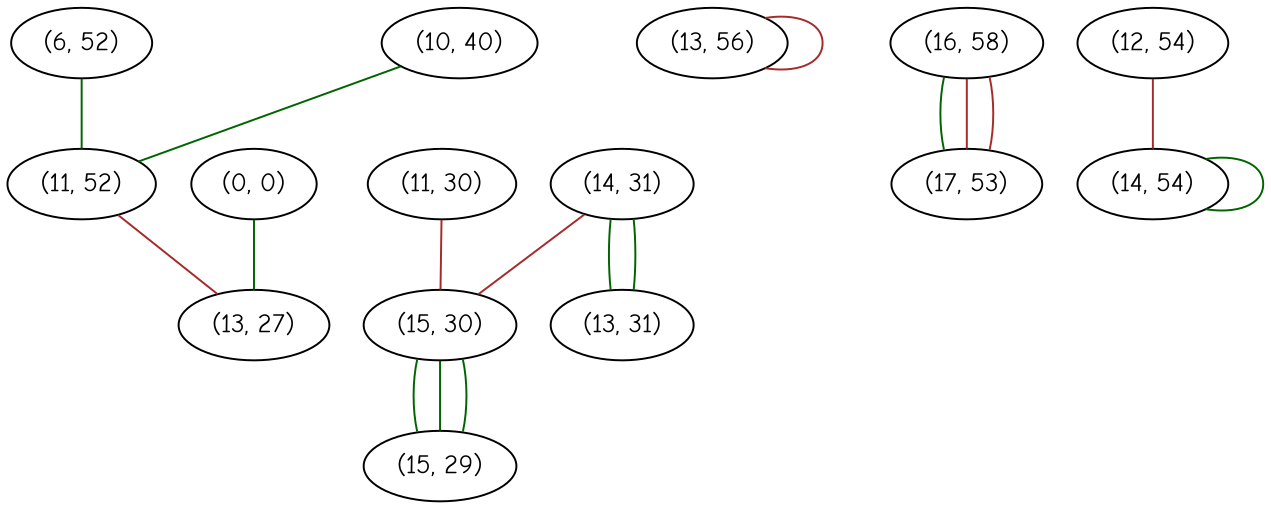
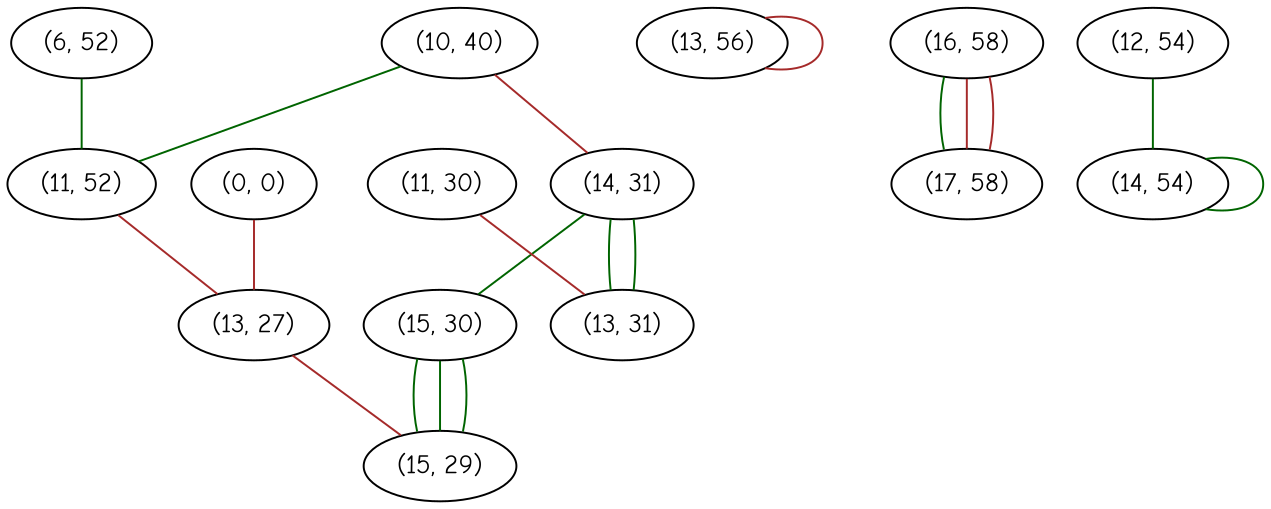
edge "(10, 40)" -- "(14, 31)": added
edge "(12, 54)" -- "(14, 54)": color brown -> darkgreen
node "(17, 53)": label "(17, 53)" -> "(17, 58)"
edge "(14, 31)" -- "(15, 30)": color brown -> darkgreen
edge "(0, 0)" -- "(13, 27)": color darkgreen -> brown
edge "(11, 30)" -- "(15, 30)": now "(11, 30)" -- "(13, 31)"
edge "(13, 27)" -- "(15, 29)": added
